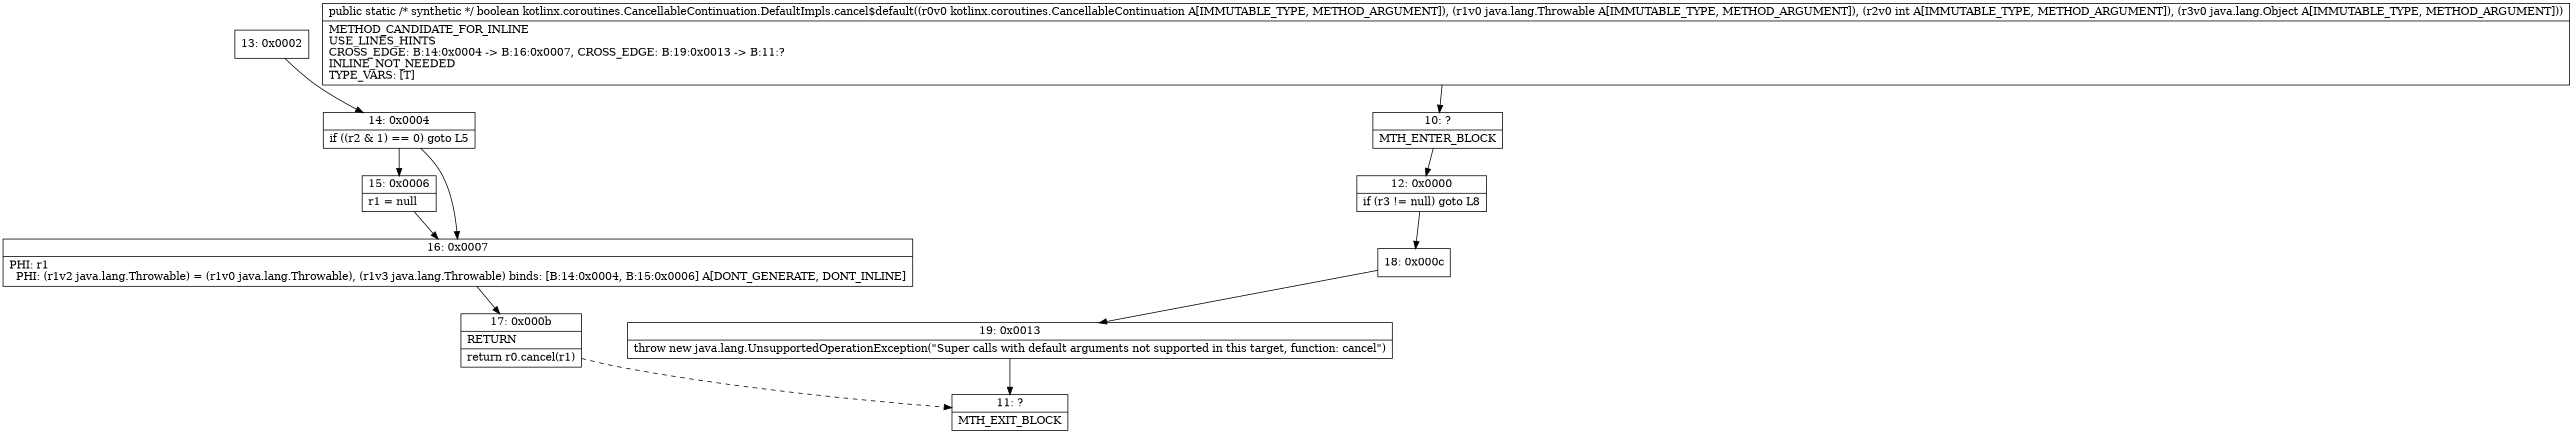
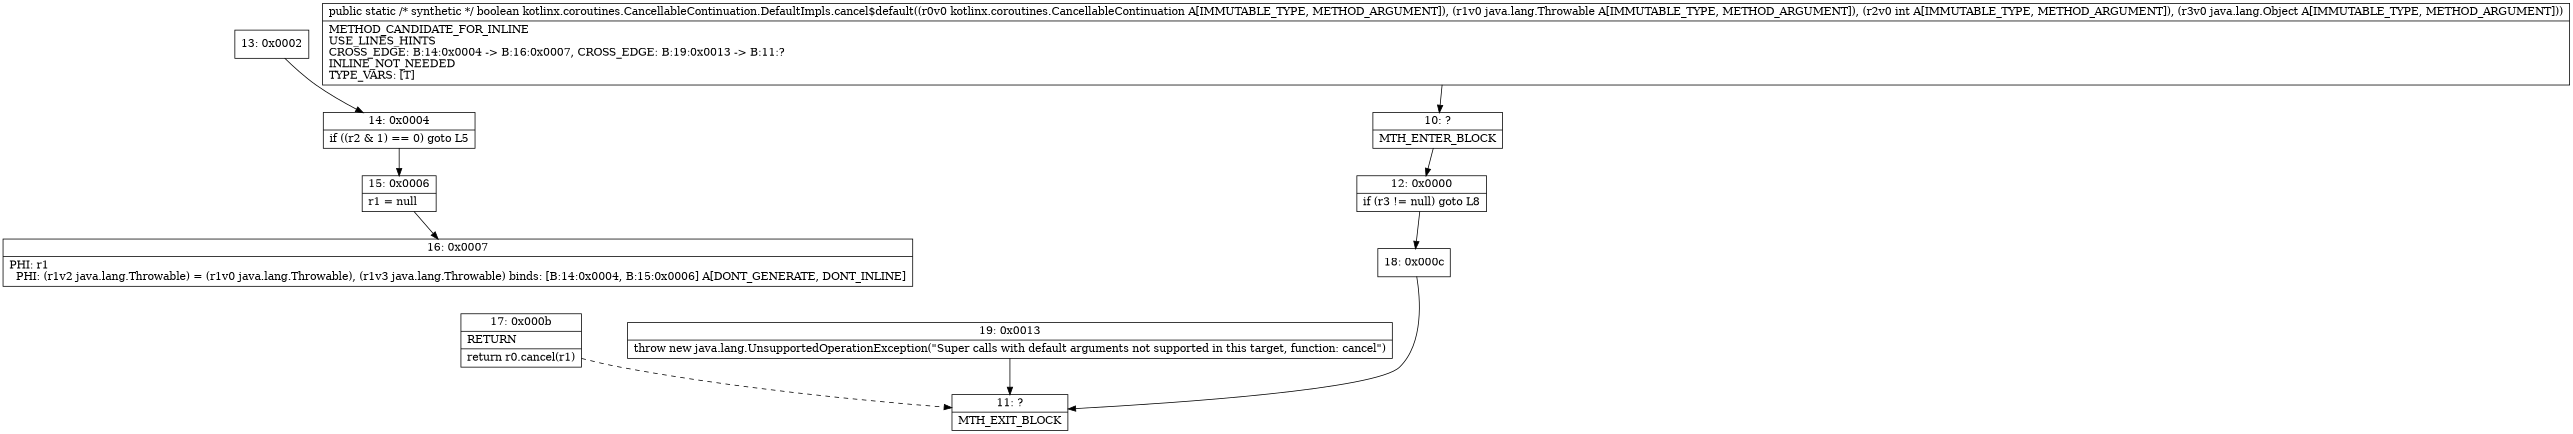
edge "14: 0x0004" -> "16: 0x0007": removed
edge "18: 0x000c" -> "19: 0x0013": now "18: 0x000c" -> "11: ?"
edge "16: 0x0007" -> "17: 0x000b": removed
